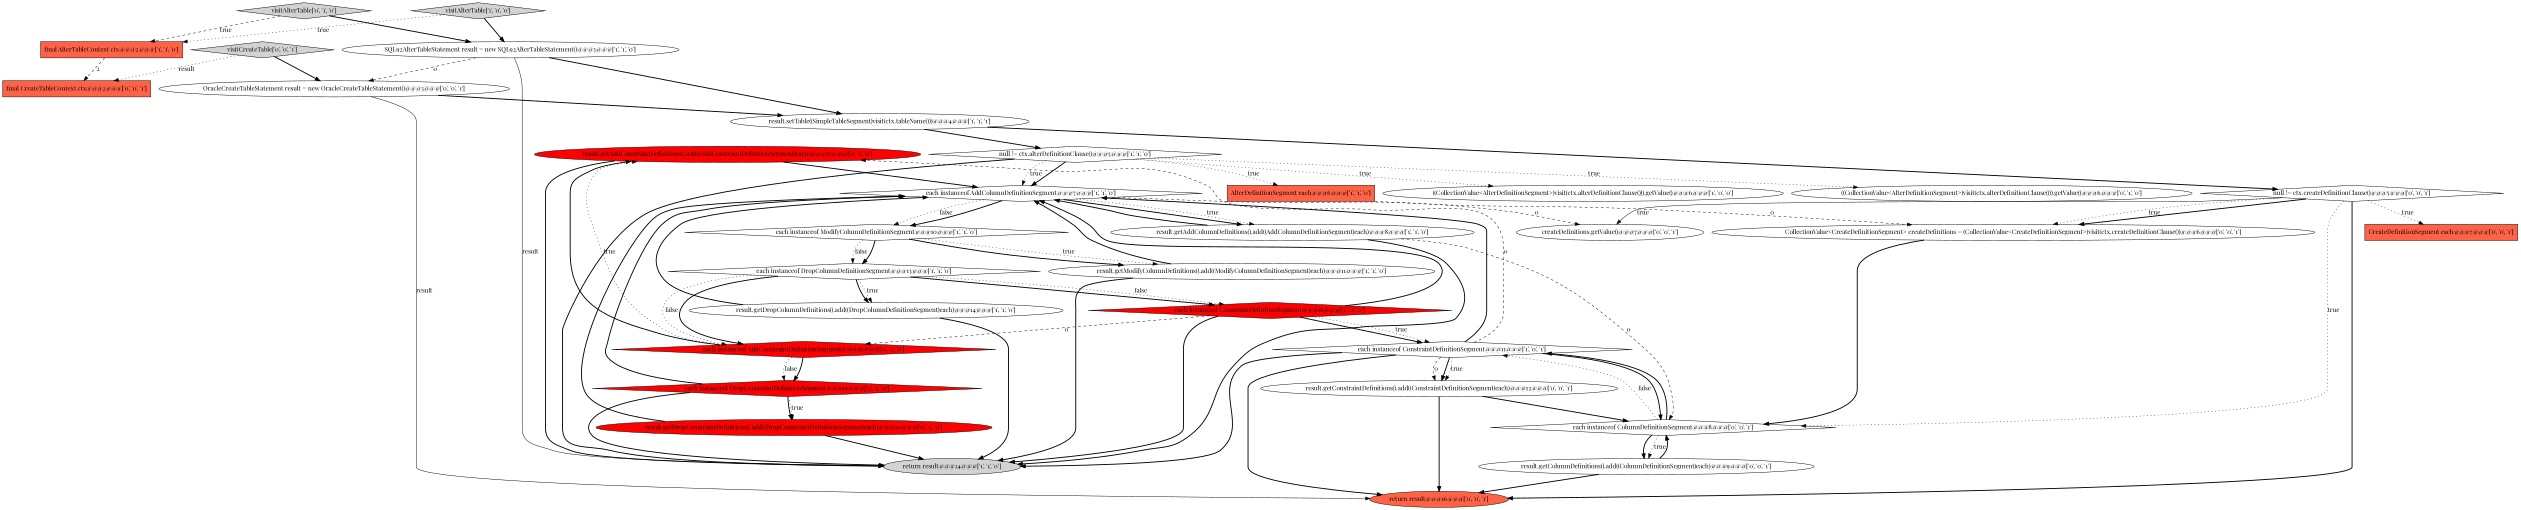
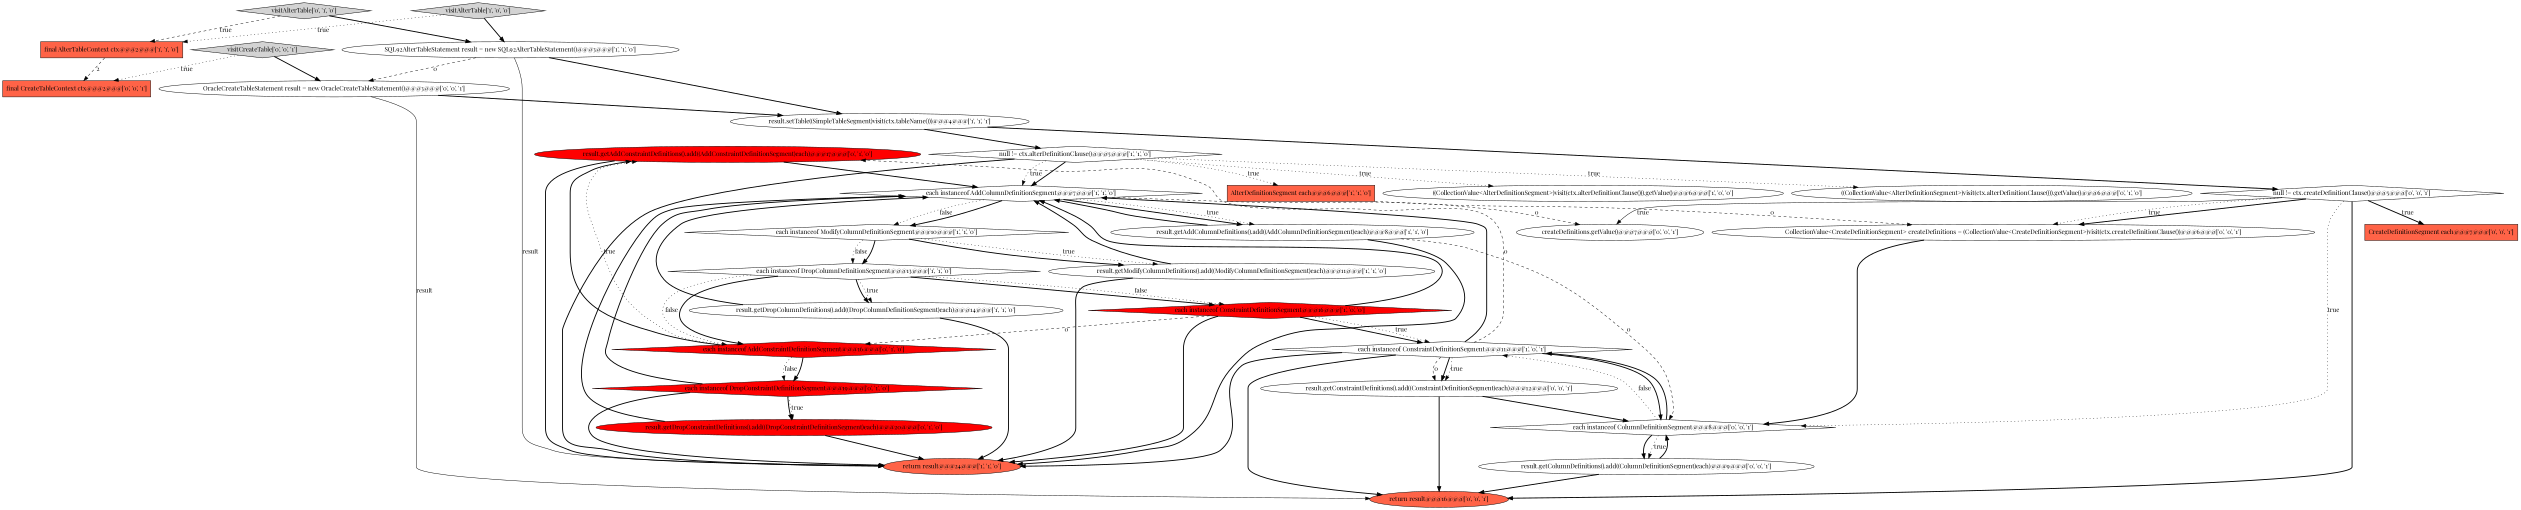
edge "visitCreateTable['0', '0', '1']" -> "final CreateTableContext ctx@@@2@@@['0', '0', '1']": label "result" -> "true"
edge "null != ctx.createDefinitionClause()@@@5@@@['0', '0', '1']" -> "CreateDefinitionSegment each@@@7@@@['0', '0', '1']": style dotted -> bold
node "return result@@@24@@@['1', '1', '0']": fillcolor lightgray -> tomato
